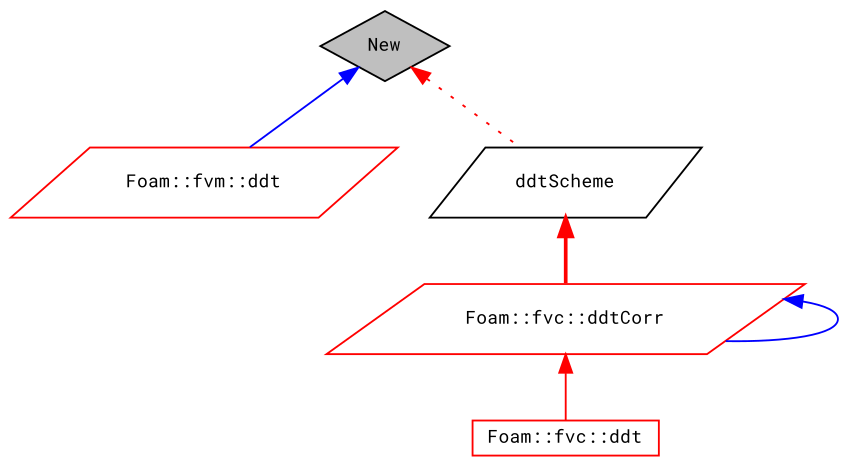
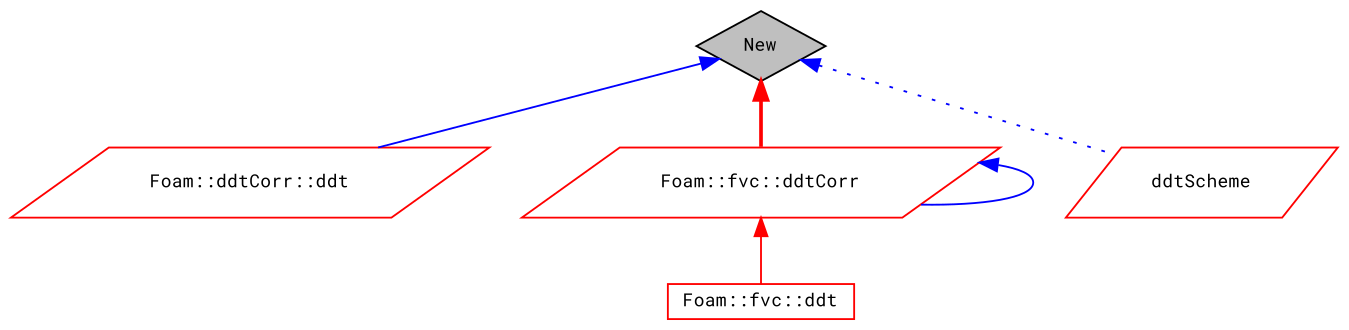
edge "ddtScheme" -> "New": color red -> blue
node "Foam::fvm::ddt": label "Foam::fvm::ddt" -> "Foam::ddtCorr::ddt"
node "ddtScheme": color black -> red
edge "Foam::fvc::ddtCorr" -> "ddtScheme": now "Foam::fvc::ddtCorr" -> "New"
